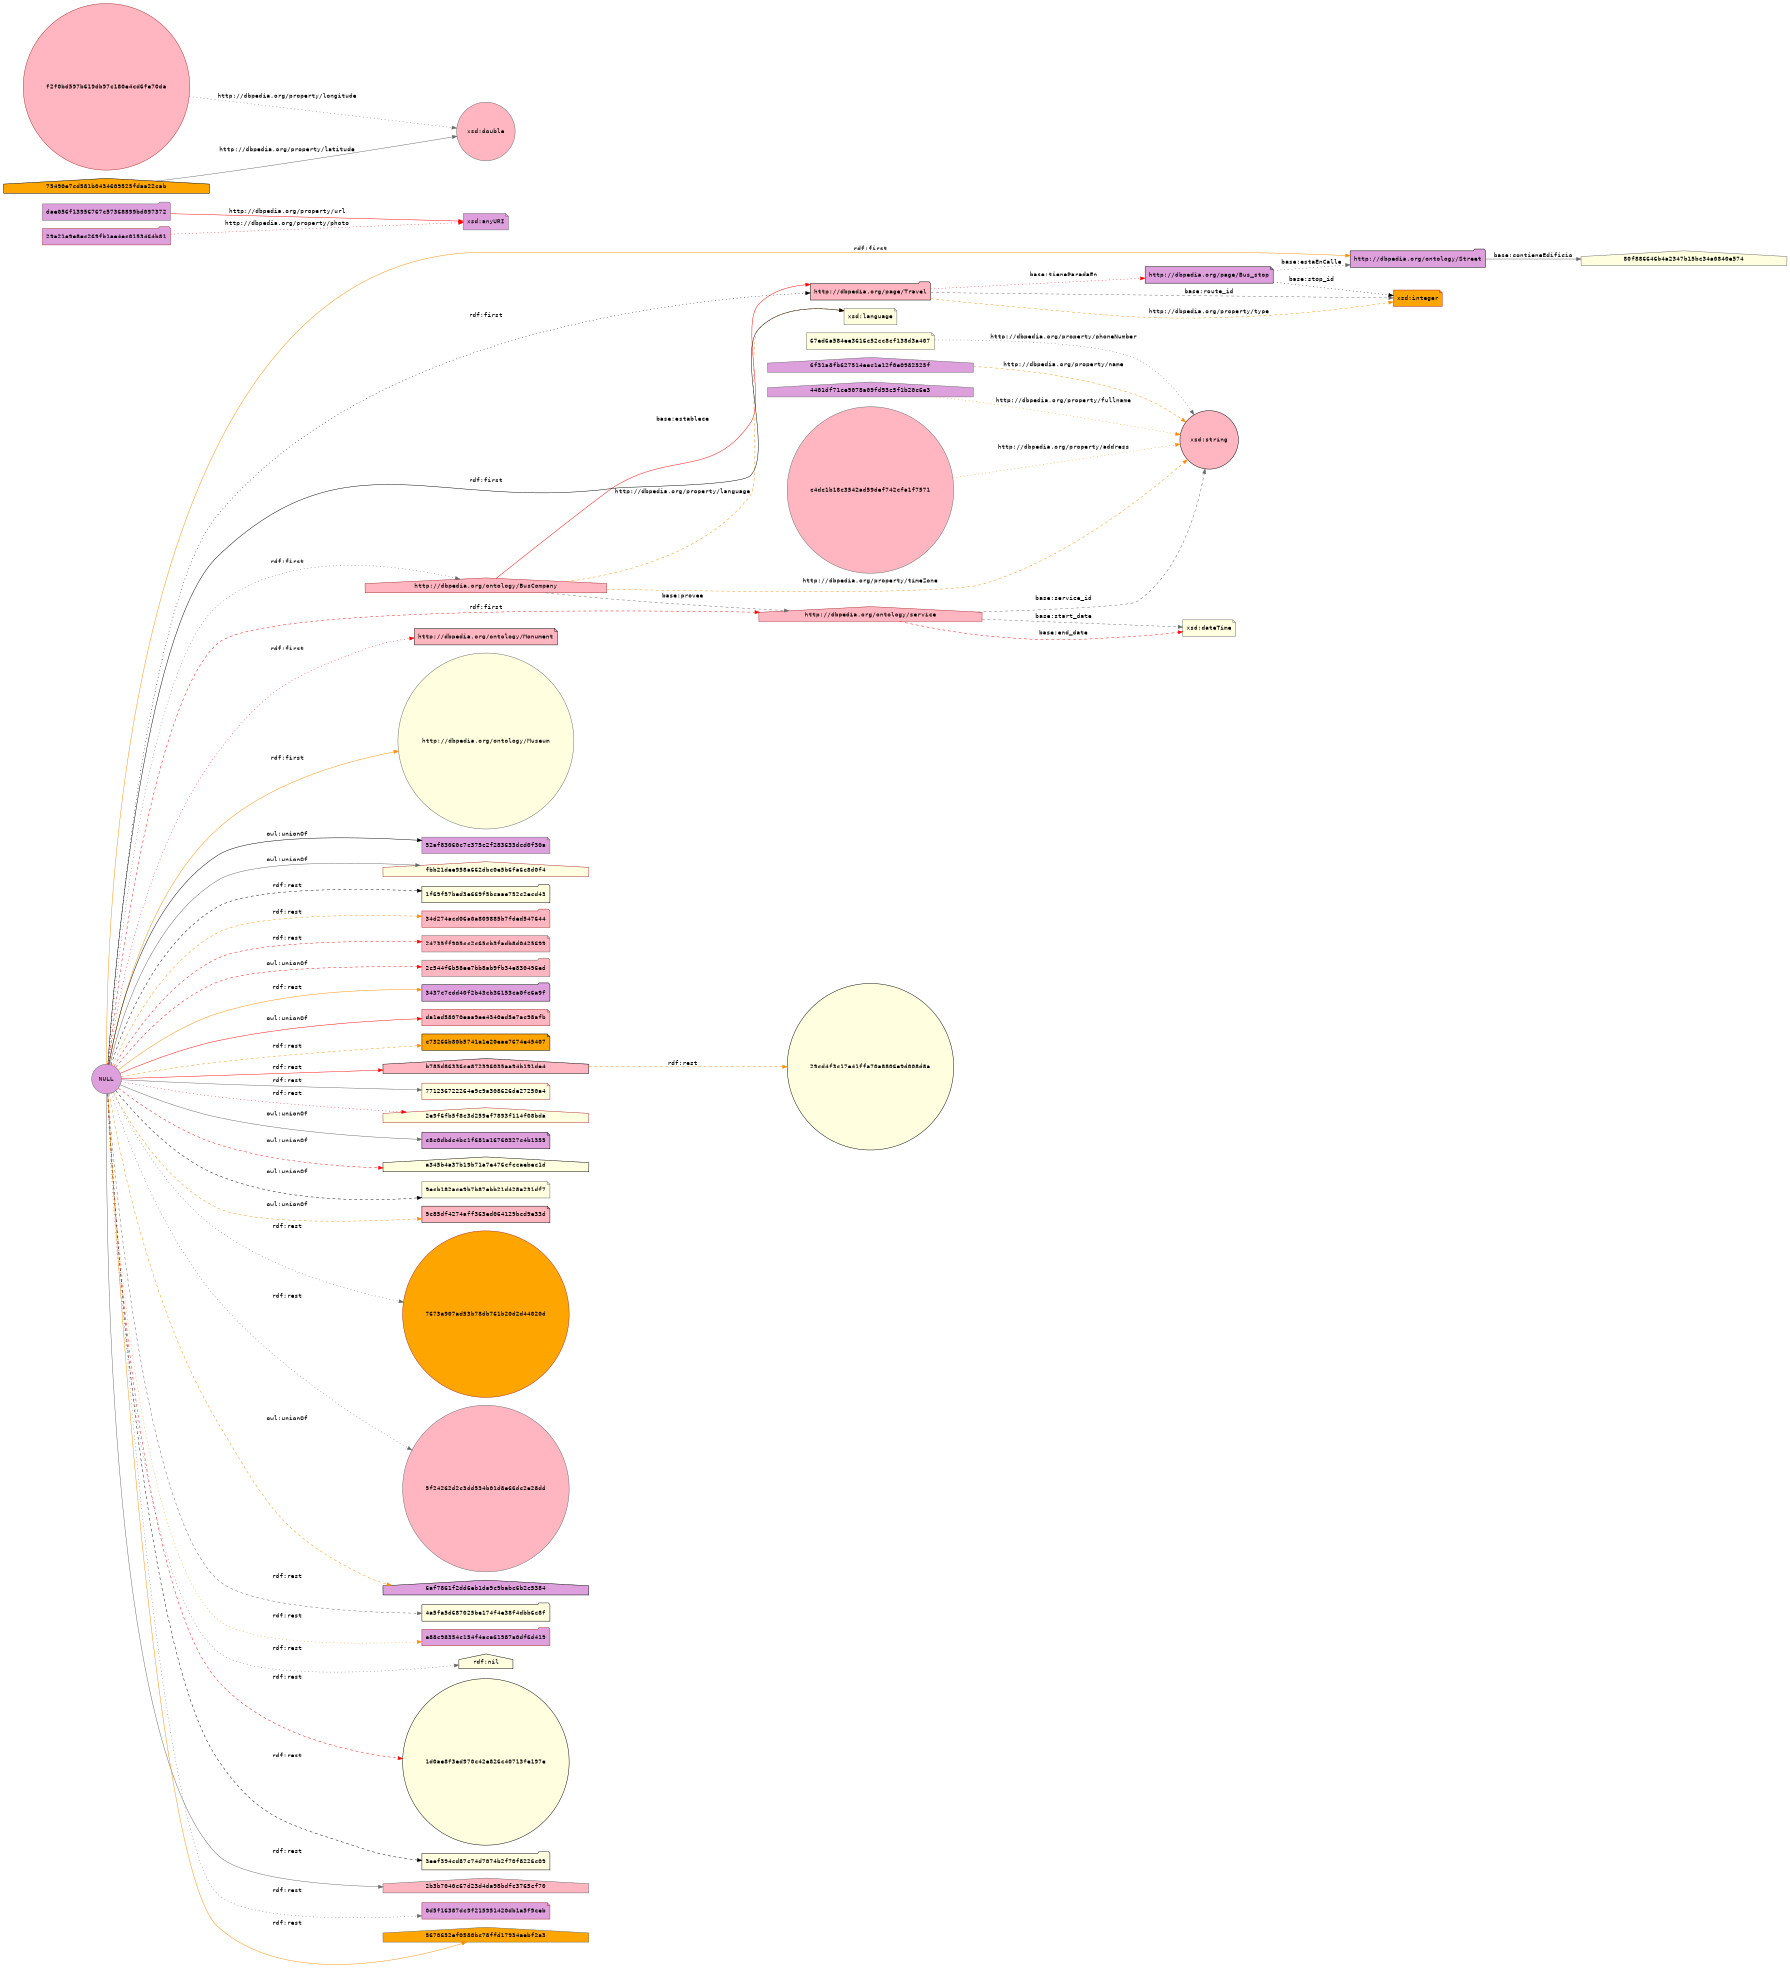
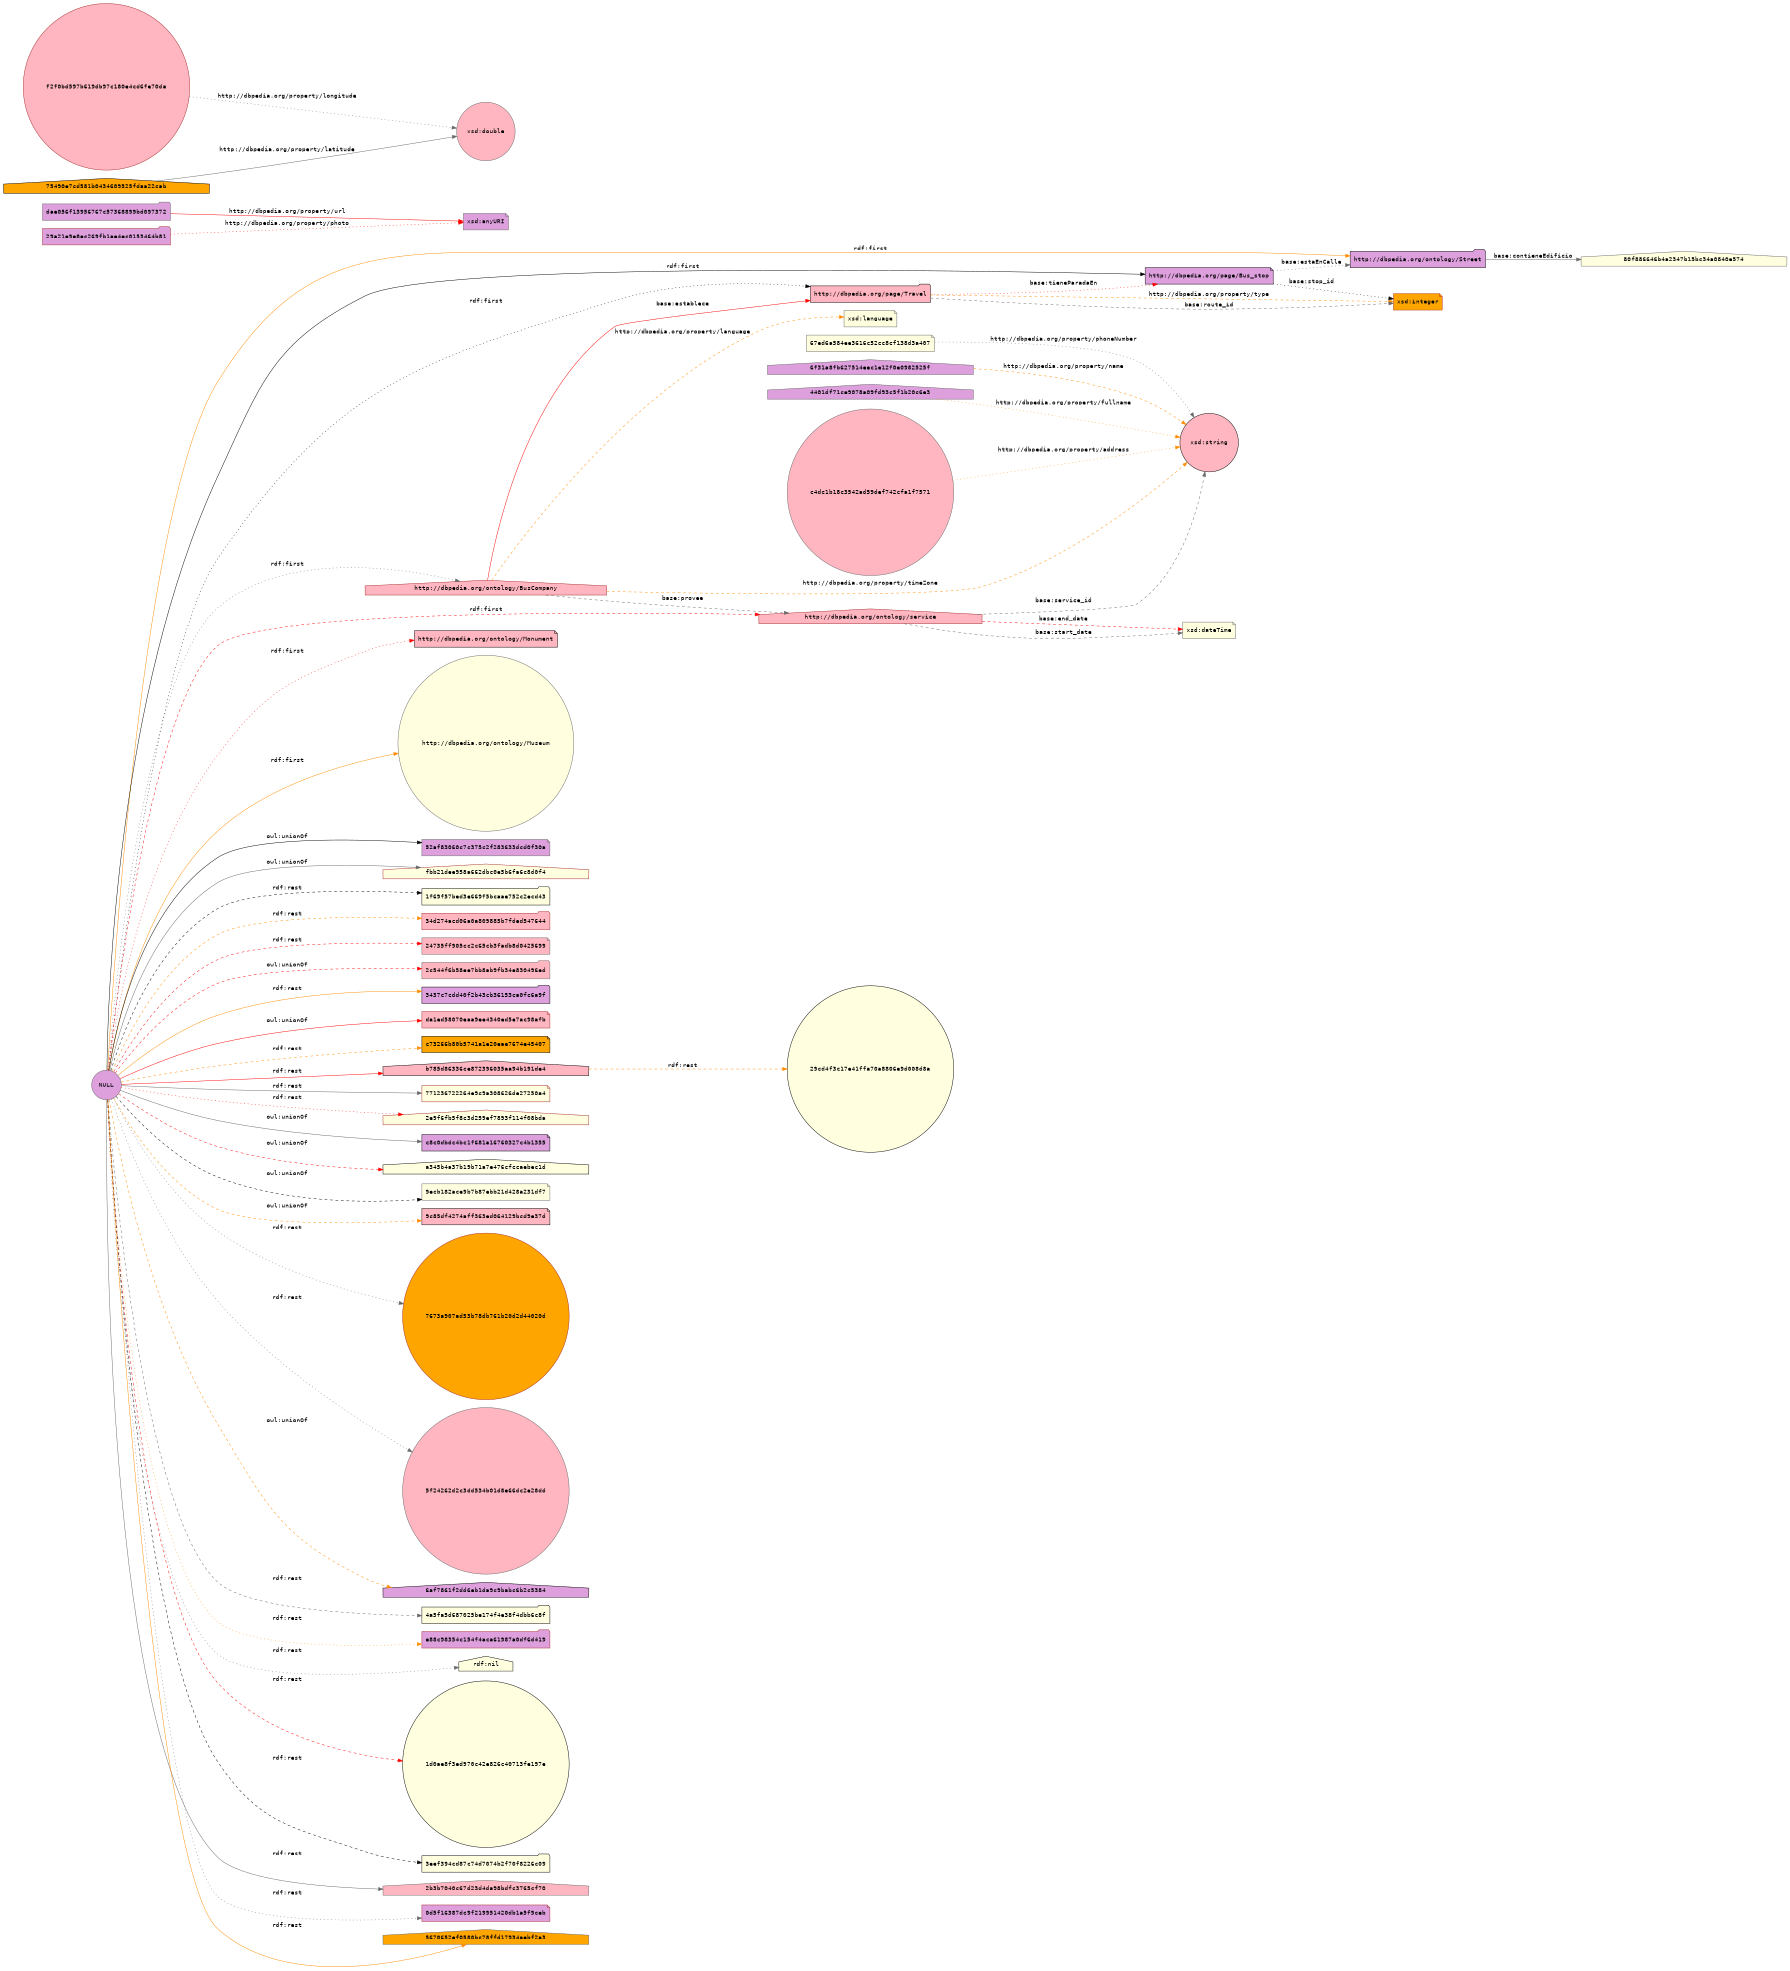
edge "NULL" -> "xsd:language": now "NULL" -> "http://dbpedia.org/page/Bus_stop"
node "9c85df4274aff363ed064129bcd9e33d": label "9c85df4274aff363ed064129bcd9e33d" -> "9c85df4274aff363ed064129bcd9e37d"
node "0d5f16387dc9f215951420db1a5f9ceb": label "0d5f16387dc9f215951420db1a5f9ceb" -> "0d5f16387dc9f219951420db1a5f9ceb"
